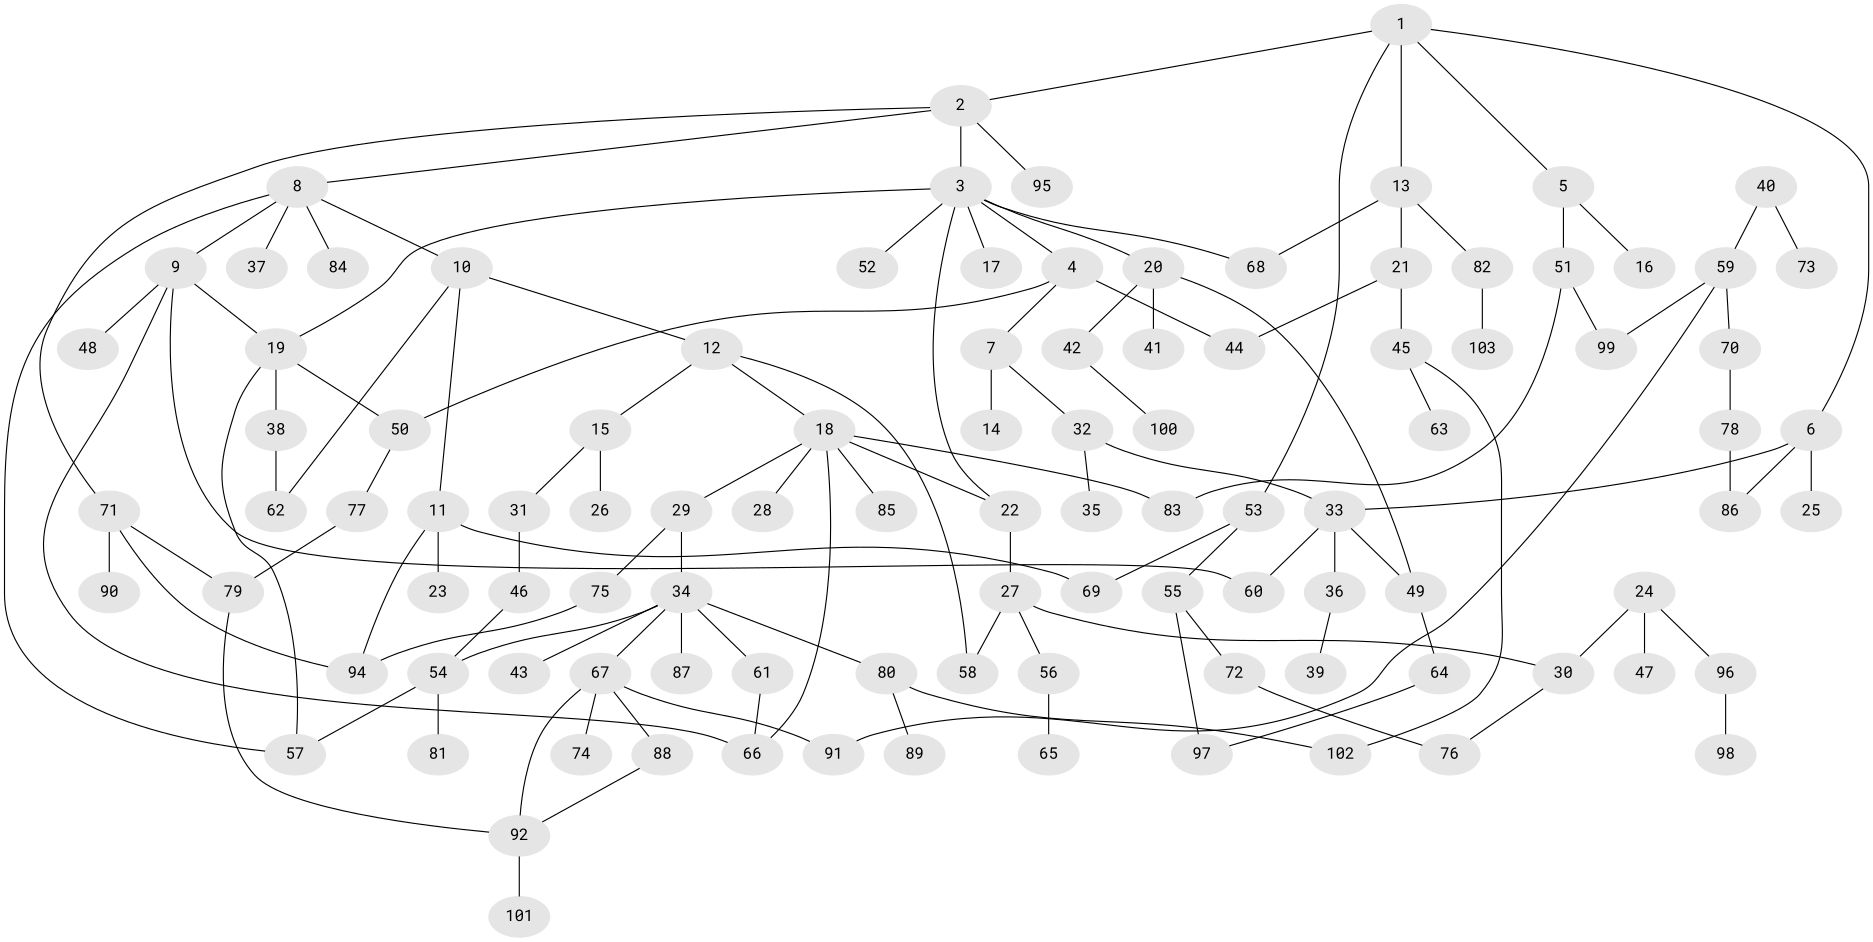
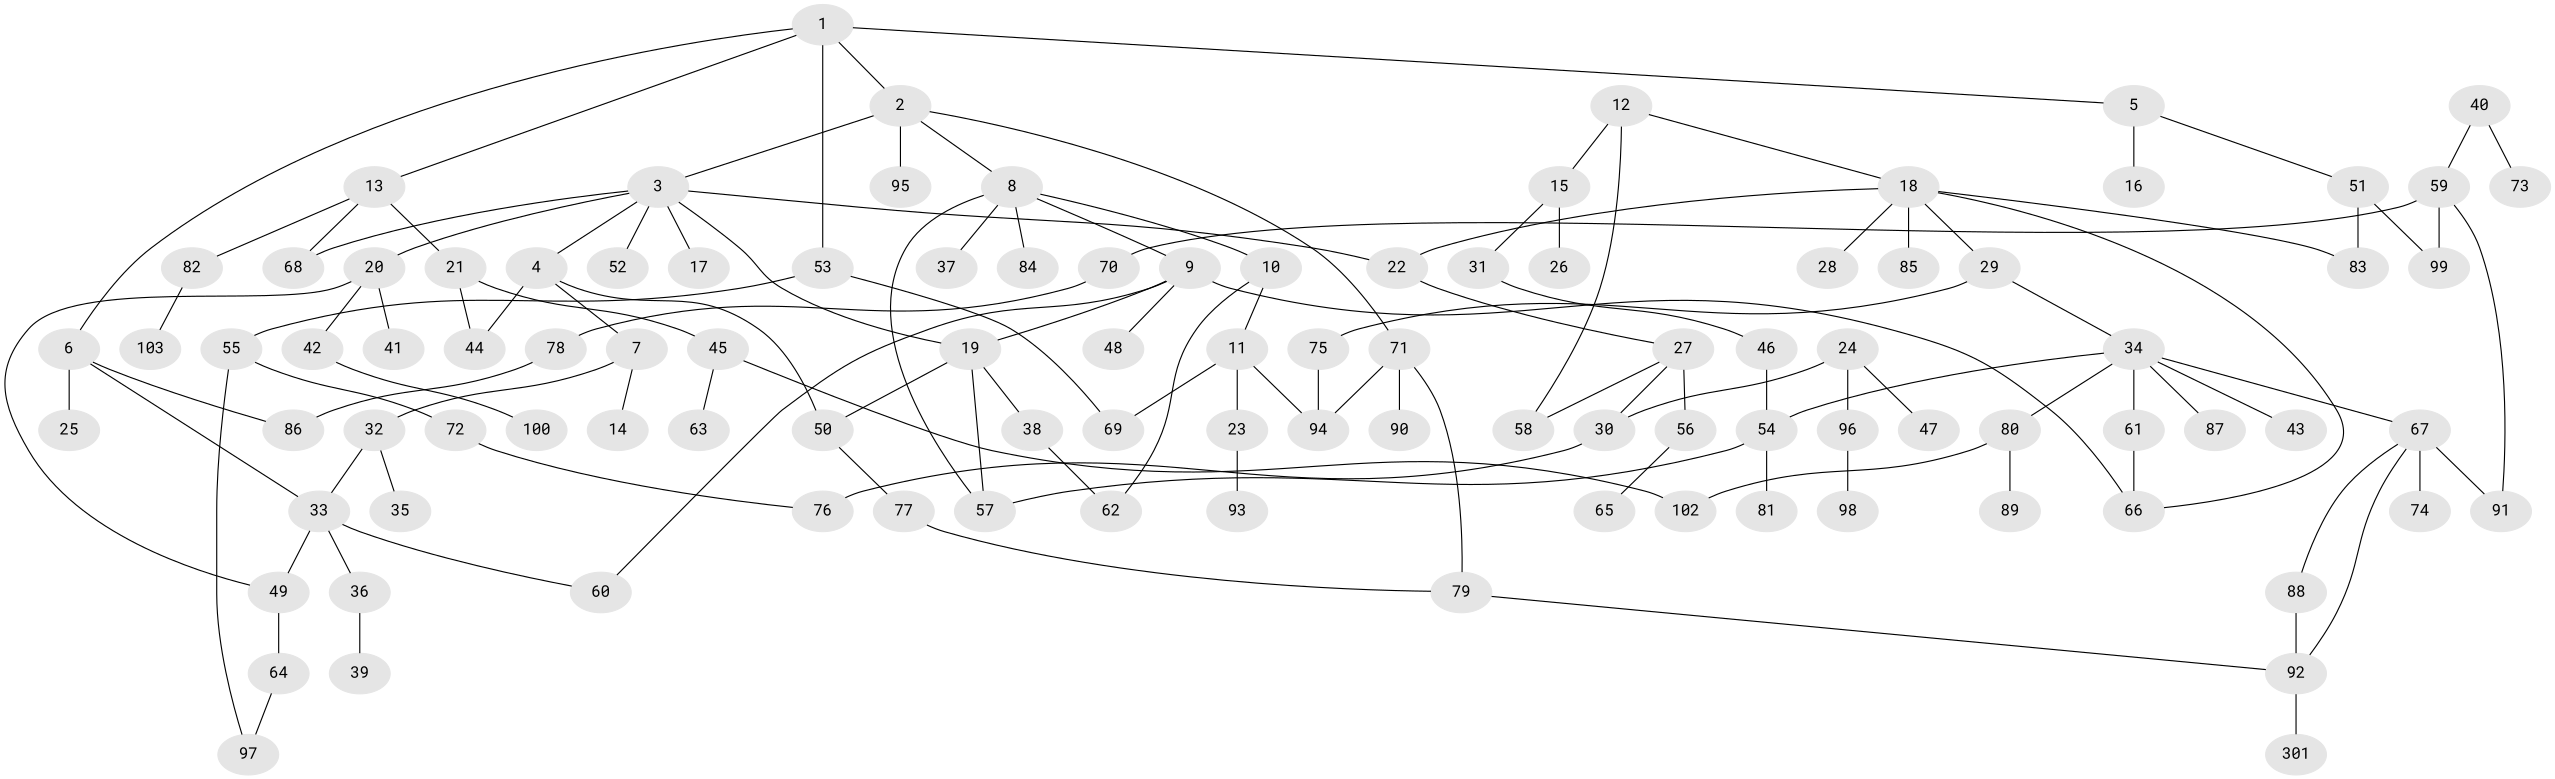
edge "10" -- "12": removed
node "93": added
node "101": label "101" -> "301"
